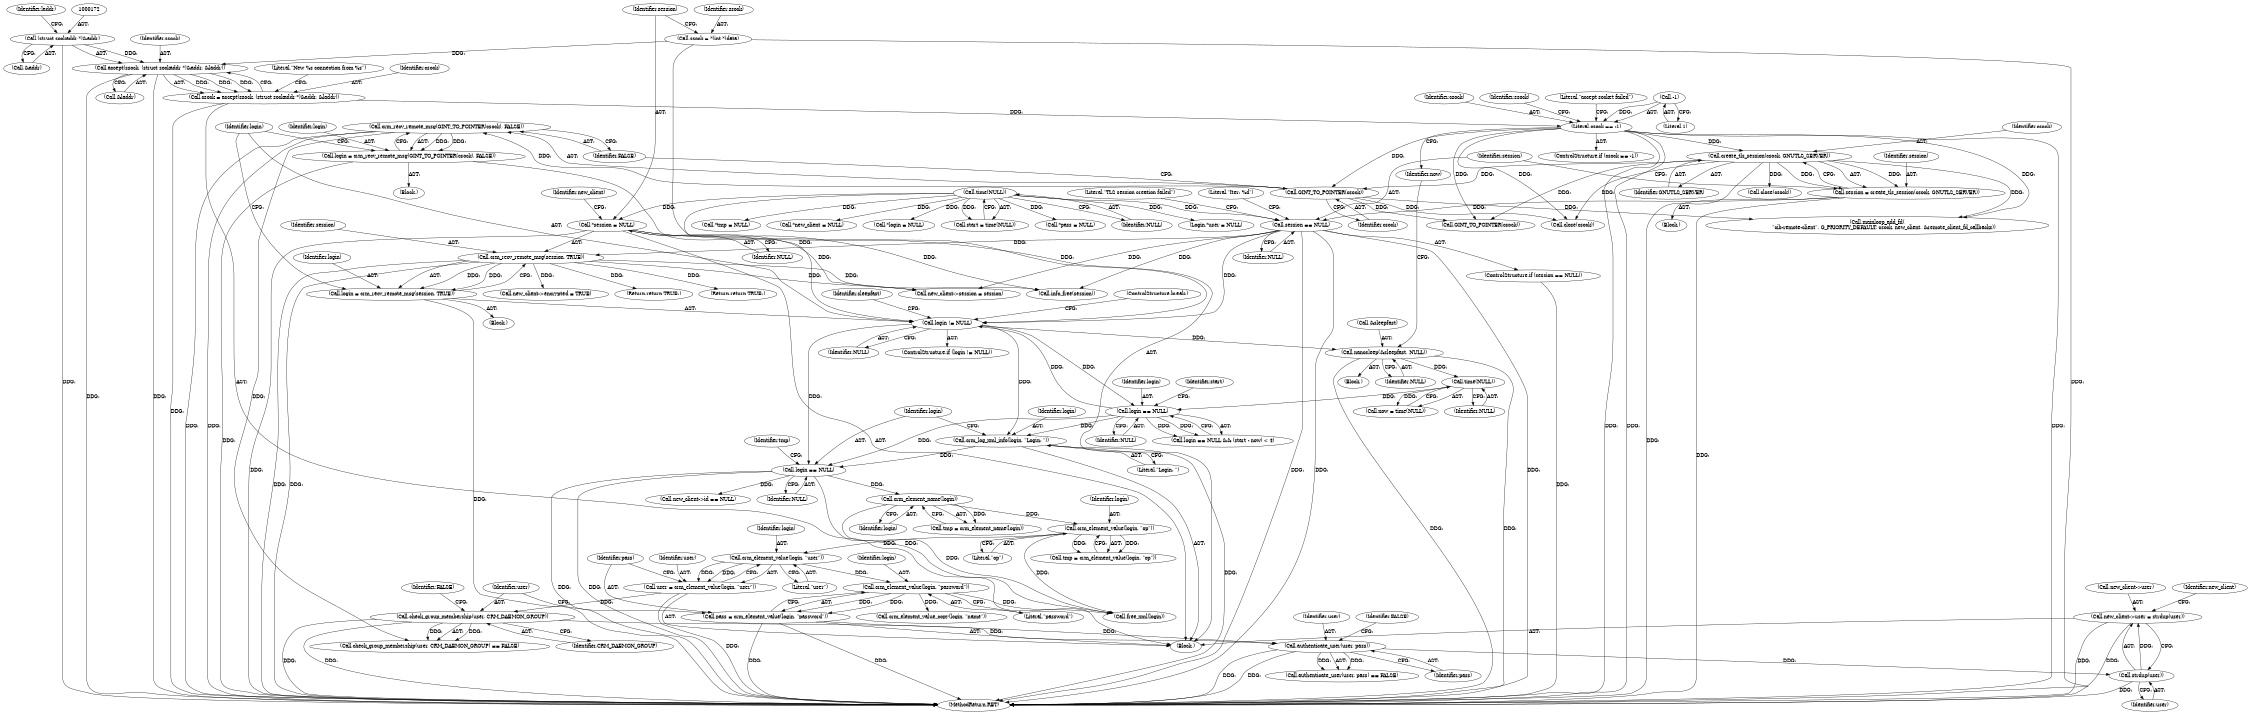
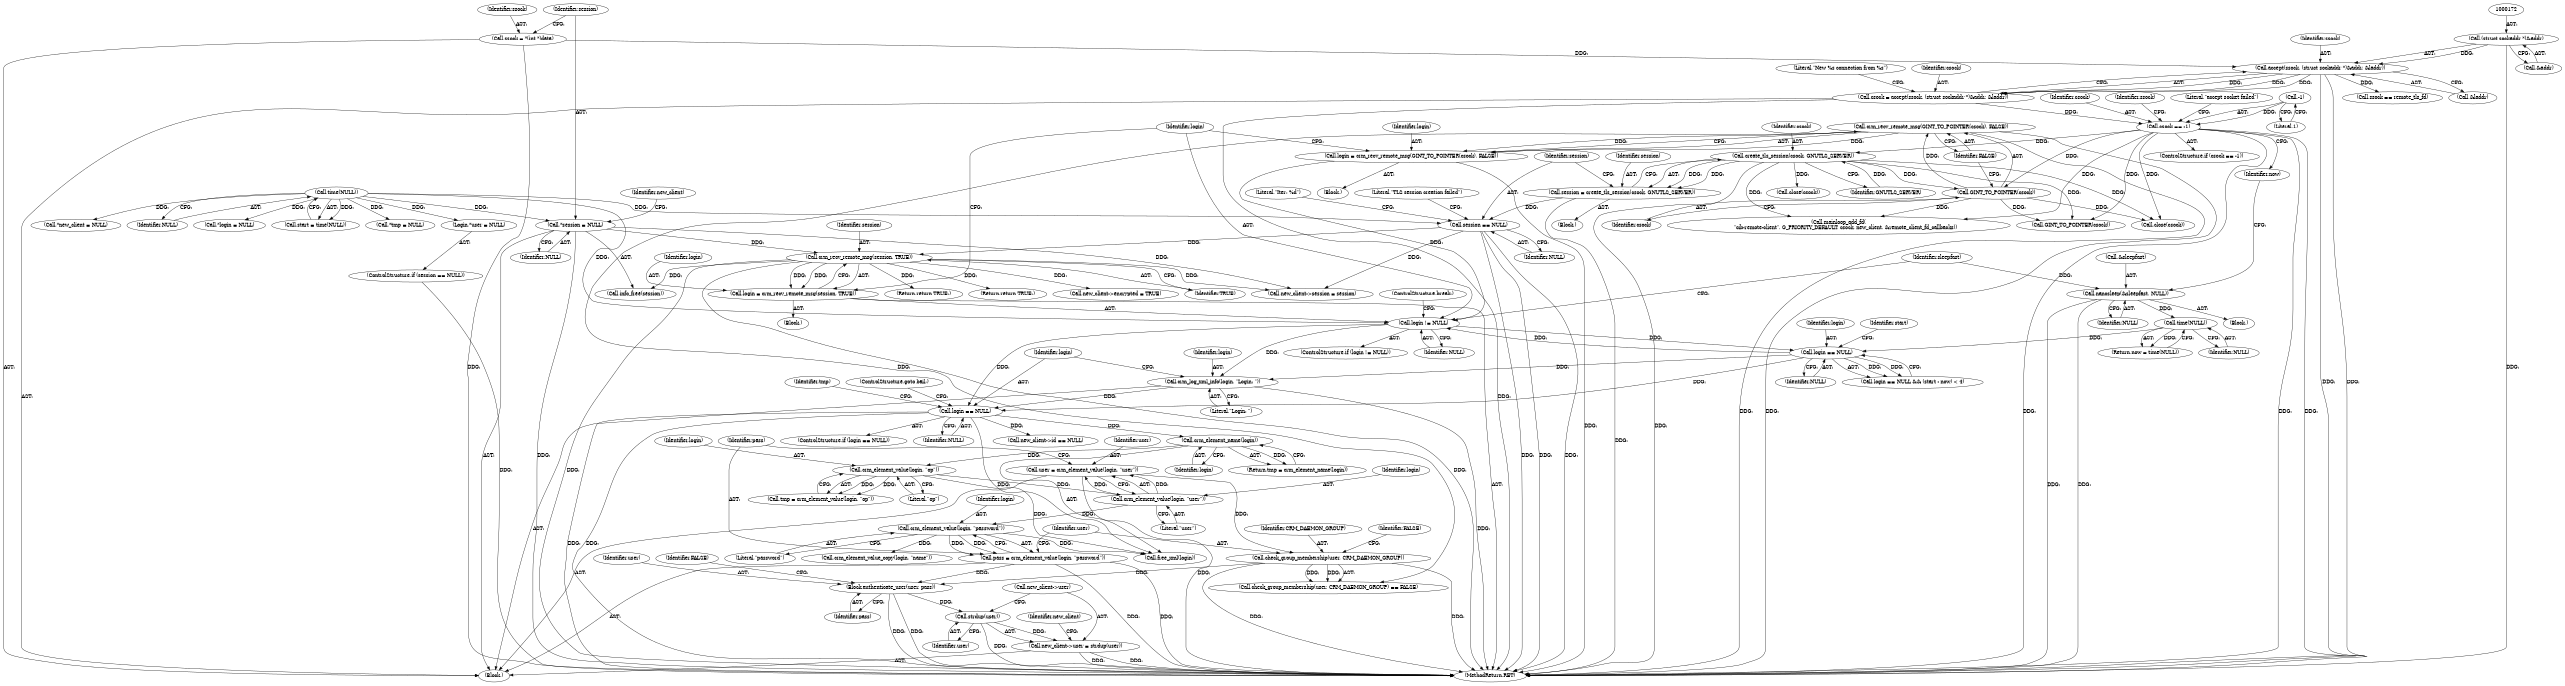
node "(Identifier,laddr)": removed
node "(Call,ssock == remote_tls_fd)": added
edge "(Literal,1)" -> "(Call,-1)": label "AST: " -> "CFG: "
node "(Literal,csock == -1)": label "(Literal,csock == -1)" -> "(Call,csock == -1)"
edge "(Identifier,GNUTLS_SERVER)" -> "(Call,create_tls_session(csock, GNUTLS_SERVER))": label "AST: " -> "DDG: "
edge "(Call,create_tls_session(csock, GNUTLS_SERVER))" -> "(Identifier,GNUTLS_SERVER)": label "AST: " -> "CFG: "
node "(Call,*pass = NULL)": removed
edge "(Call,session == NULL)" -> "(ControlStructure,if (session == NULL))": now "(Login,*user = NULL)" -> "(ControlStructure,if (session == NULL))"
edge "(Call,*session = NULL)" -> "(Call,crm_recv_remote_msg(session, TRUE))": label "AST: " -> "DDG: "
edge "(Call,session == NULL)" -> "(Call,info_free(session))": removed, label "DDG:"
edge "(Call,*session = NULL)" -> "(Call,info_free(session))": label "DDG: " -> "AST: "
node "(Identifier,TRUE)": added
edge "(Call,session == NULL)" -> "(Call,login != NULL)": removed, label "DDG:"
edge "(Call,login != NULL)" -> "(Call,nanosleep(&sleepfast, NULL))": now "(Identifier,sleepfast)" -> "(Call,nanosleep(&sleepfast, NULL))"
node "(ControlStructure,goto bail;)": added
node "(Call,now = time(NULL))": label "(Call,now = time(NULL))" -> "(Return,now = time(NULL))"
node "(ControlStructure,if (login == NULL))": added
edge "(Call,login = crm_recv_remote_msg(session, TRUE))" -> "(MethodReturn,RET)": label "DDG: " -> "AST: "
node "(Call,tmp = crm_element_name(login))": label "(Call,tmp = crm_element_name(login))" -> "(Return,tmp = crm_element_name(login))"
edge "(Call,crm_element_name(login))" -> "(Call,free_xml(login))": label "DDG: " -> "AST: "
edge "(Call,check_group_membership(user, CRM_DAEMON_GROUP))" -> "(Identifier,CRM_DAEMON_GROUP)": removed, label "CFG:"
edge "(Call,new_client->user = strdup(user))" -> "(Call,strdup(user))": now "(Call,new_client->user)" -> "(Call,strdup(user))"
node "(Call,authenticate_user(user, pass))": label "(Call,authenticate_user(user, pass))" -> "(Block,authenticate_user(user, pass))"
node "(Call,authenticate_user(user, pass) == FALSE)": removed
